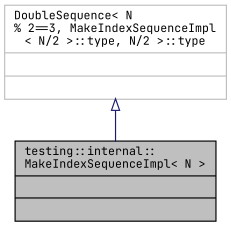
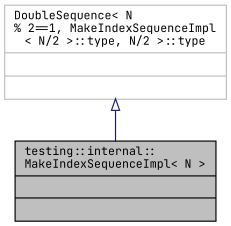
node "DoubleSequence< N": text "% 2==3, MakeIndexSequenceImpl" -> "% 2==1, MakeIndexSequenceImpl"
